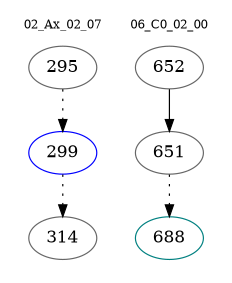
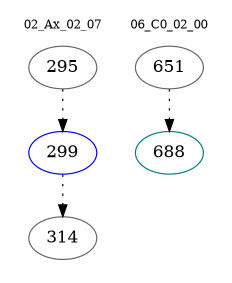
node "652": removed
